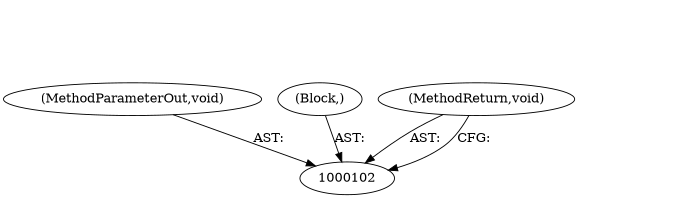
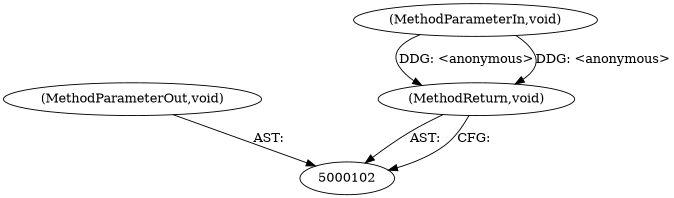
node "(MethodParameterIn,void)": added
node "(Block,)": removed
node "1000102": label "1000102" -> "5000102"
